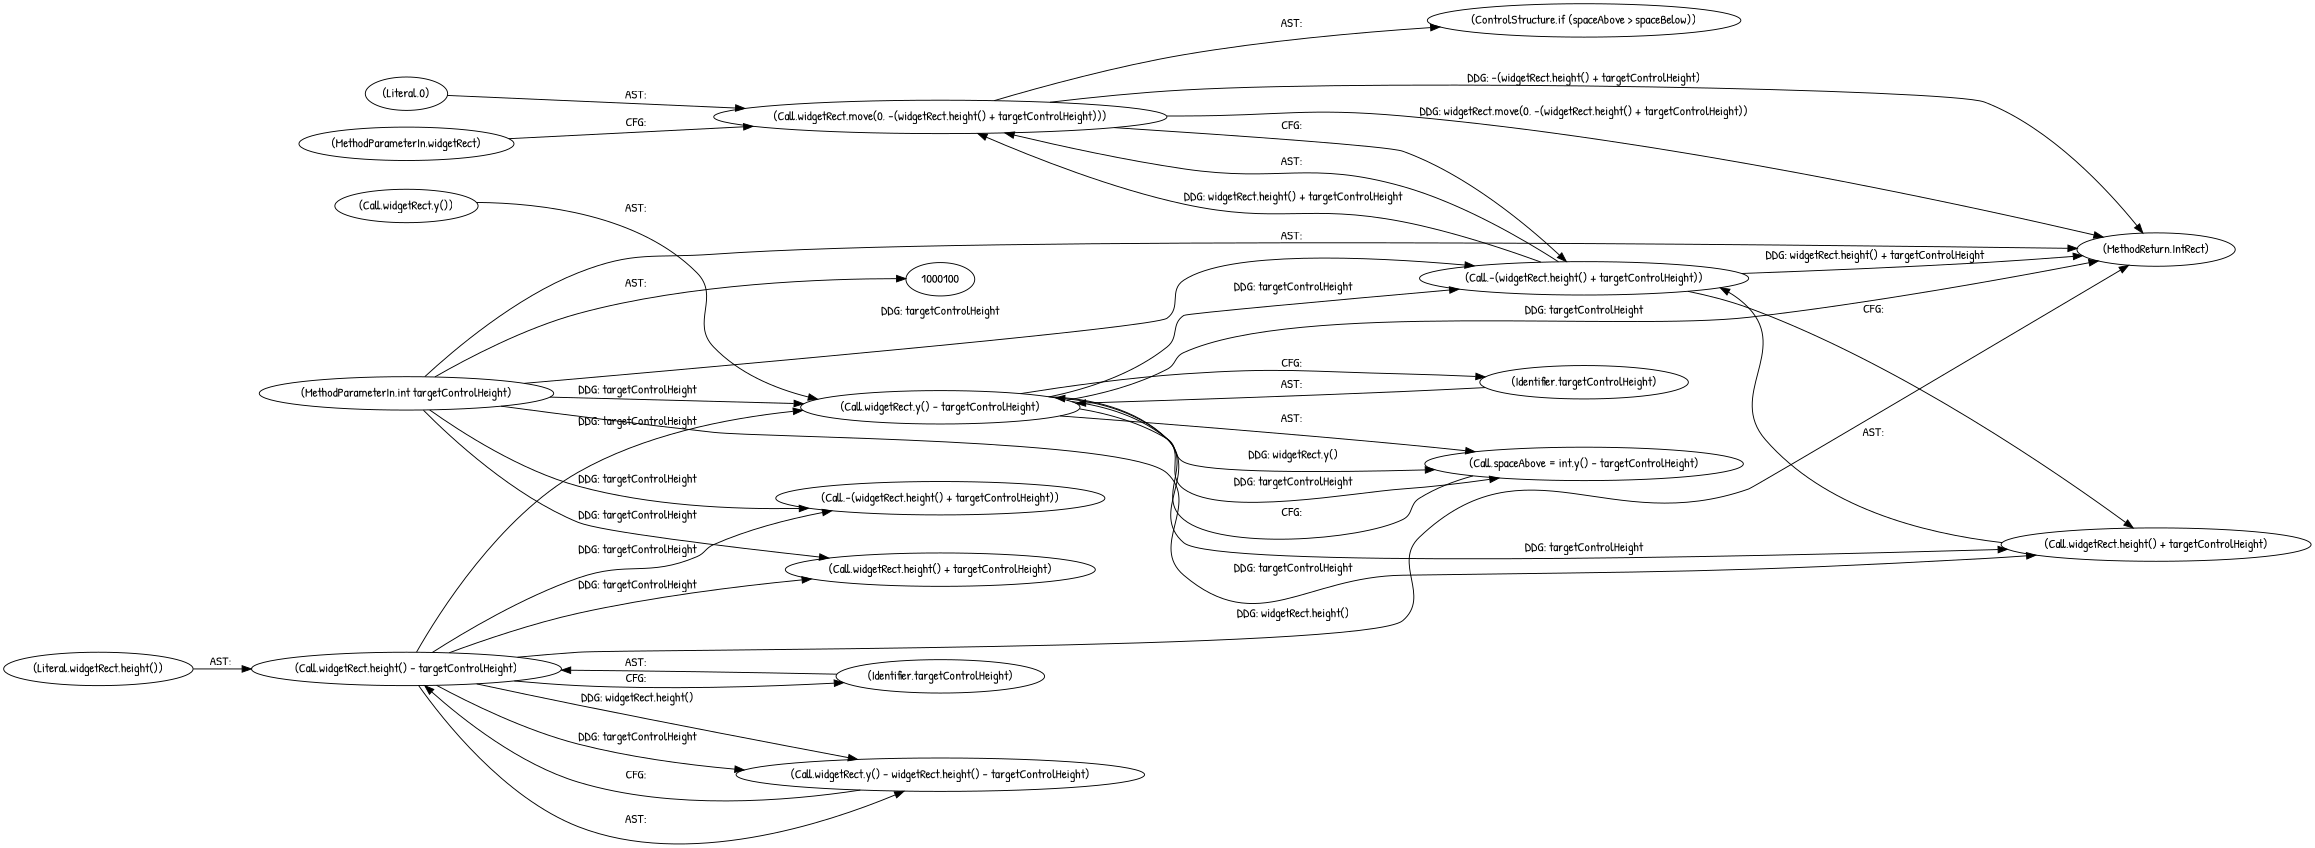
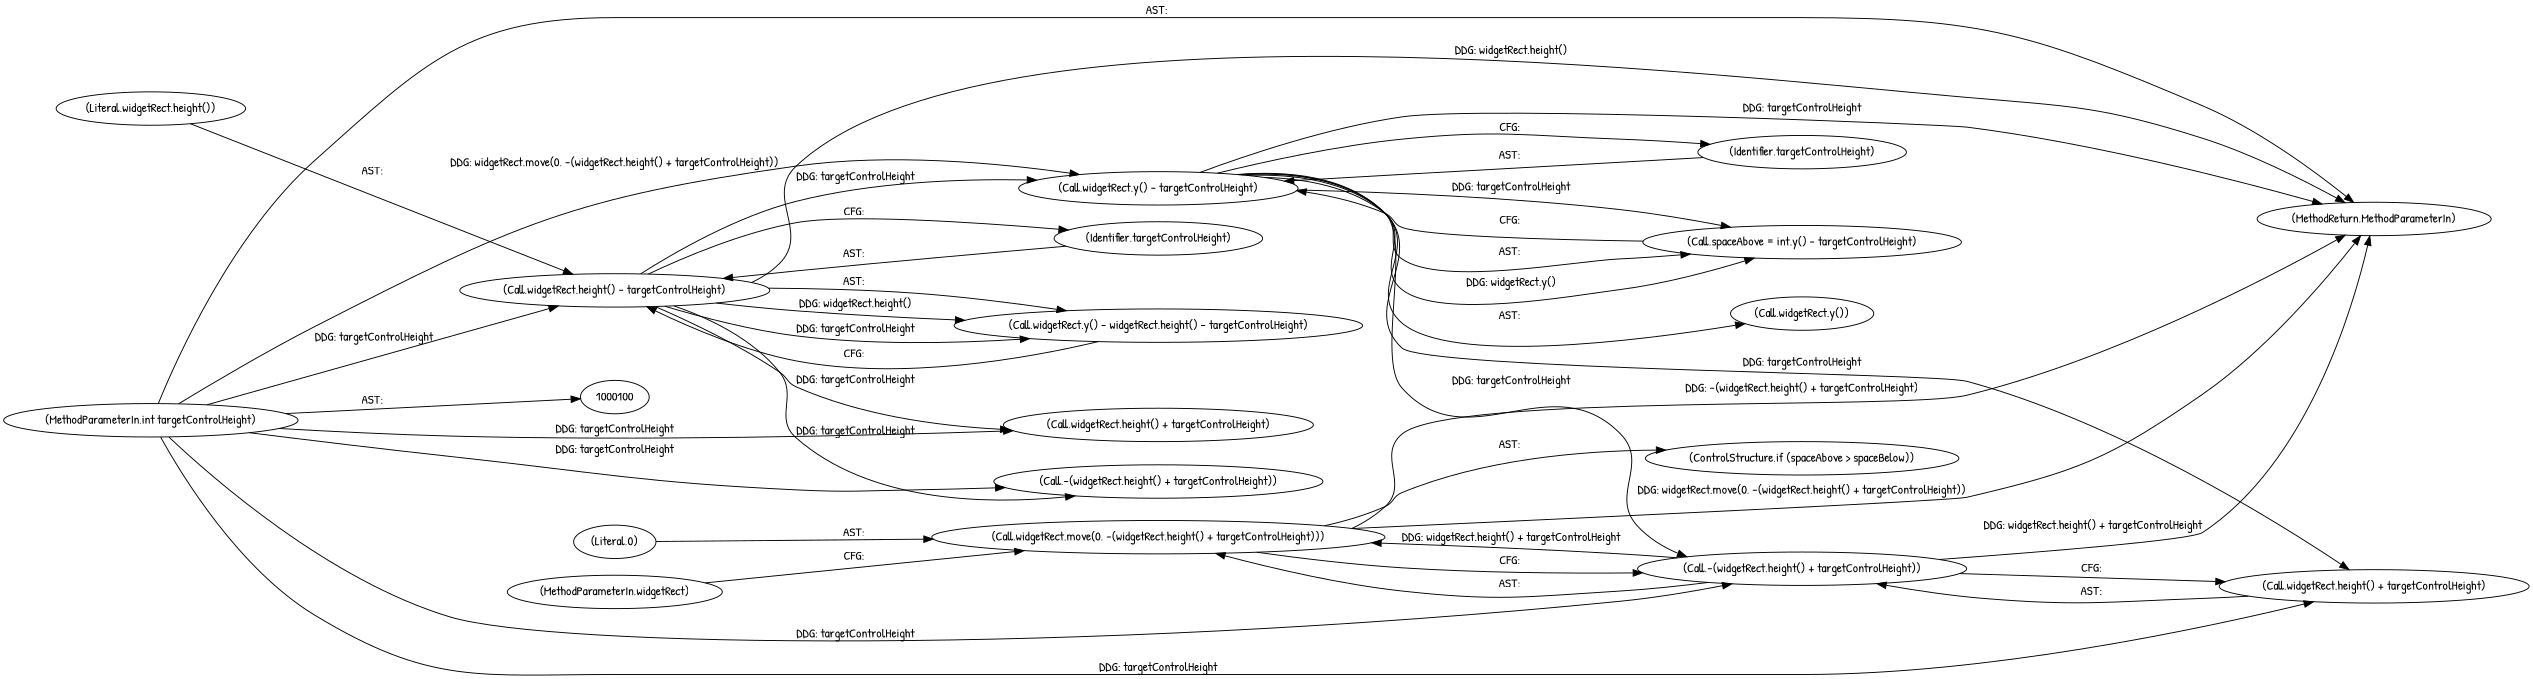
node "(MethodReturn,IntRect)": label "(MethodReturn,IntRect)" -> "(MethodReturn,MethodParameterIn)"
edge "(Call,widgetRect.y())" -> "(Call,widgetRect.y() - targetControlHeight)": reversed
edge "(MethodParameterIn,int targetControlHeight)" -> "(Call,widgetRect.height() - targetControlHeight)": added, label "DDG: targetControlHeight"
edge "(MethodParameterIn,int targetControlHeight)" -> "(Call,widgetRect.y() - targetControlHeight)": label "DDG: targetControlHeight" -> "DDG: widgetRect.move(0, -(widgetRect.height() + targetControlHeight))"
